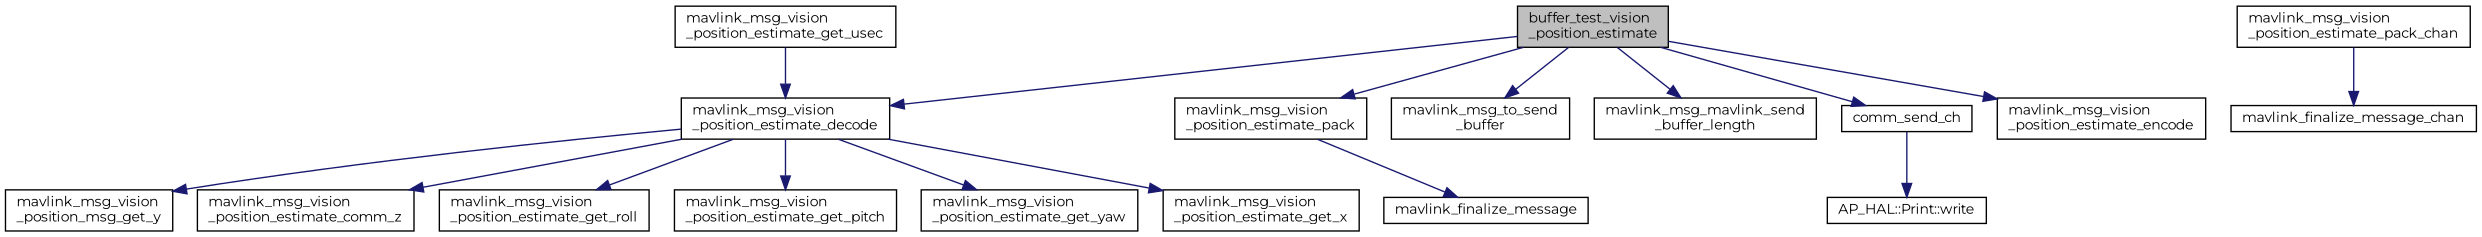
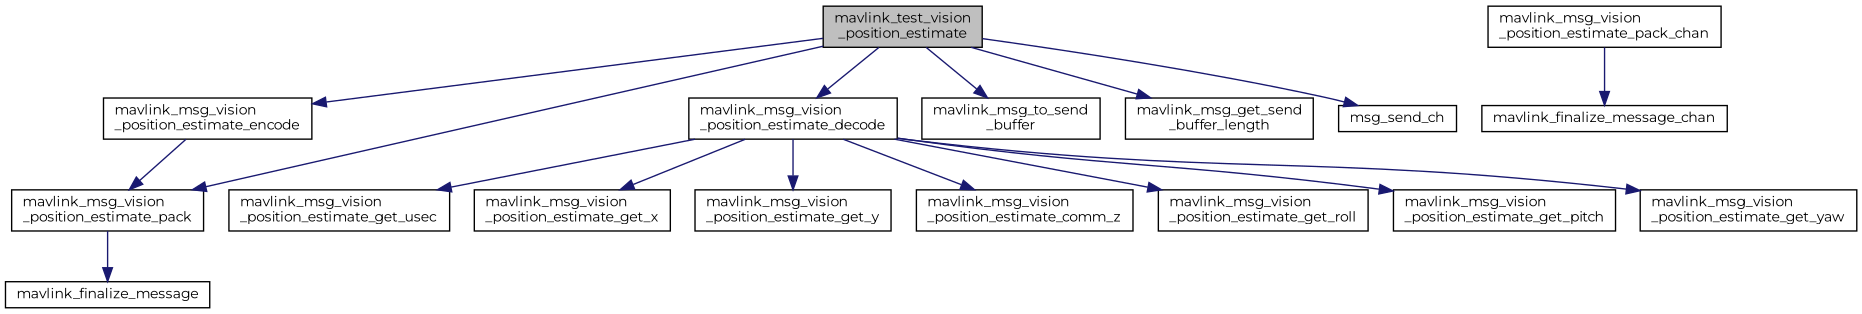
node "buffer_test_vision _position_estimate": label "buffer_test_vision _position_estimate" -> "mavlink_test_vision _position_estimate"
edge "mavlink_msg_vision _position_estimate_get_usec" -> "mavlink_msg_vision _position_estimate_decode": reversed
node "mavlink_msg_mavlink_send _buffer_length": label "mavlink_msg_mavlink_send _buffer_length" -> "mavlink_msg_get_send _buffer_length"
node "comm_send_ch": label "comm_send_ch" -> "msg_send_ch"
edge "mavlink_msg_vision _position_estimate_encode" -> "mavlink_msg_vision _position_estimate_pack": added
node "mavlink_msg_vision _position_msg_get_y": label "mavlink_msg_vision _position_msg_get_y" -> "mavlink_msg_vision _position_estimate_get_y"
node "AP_HAL::Print::write": removed
